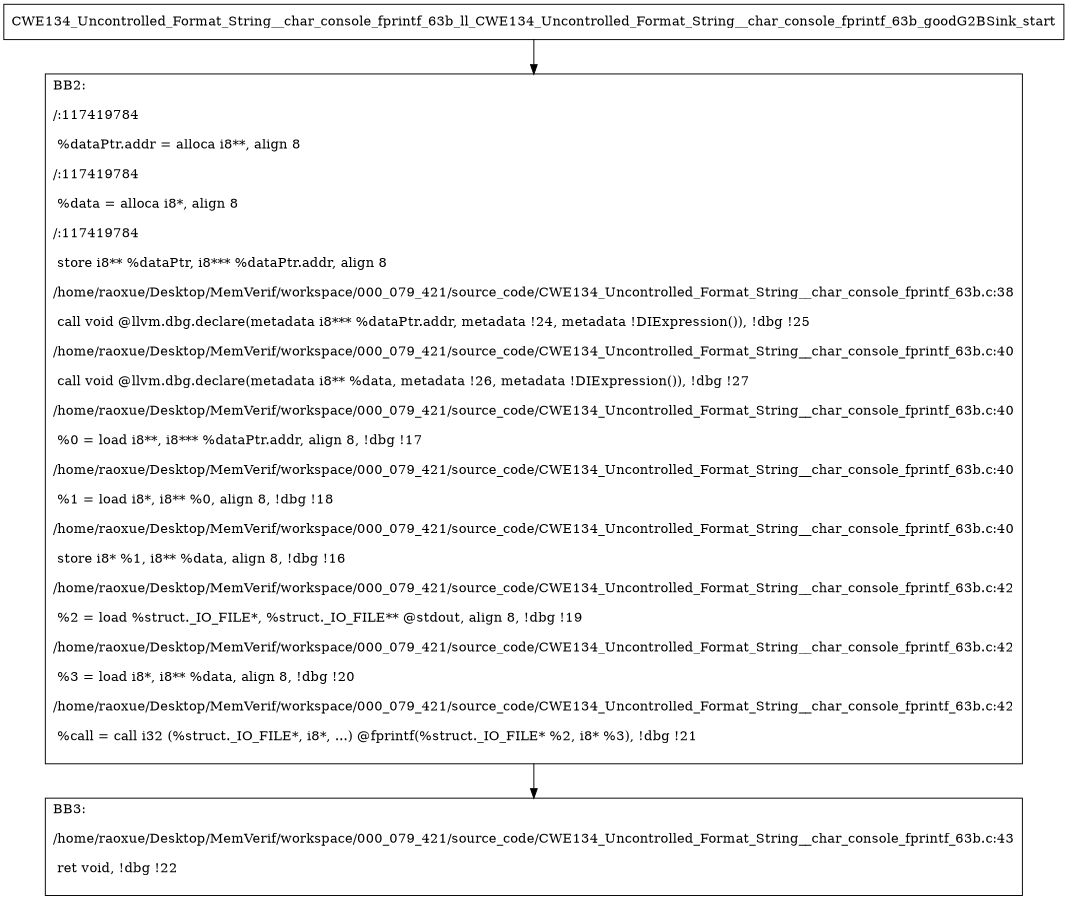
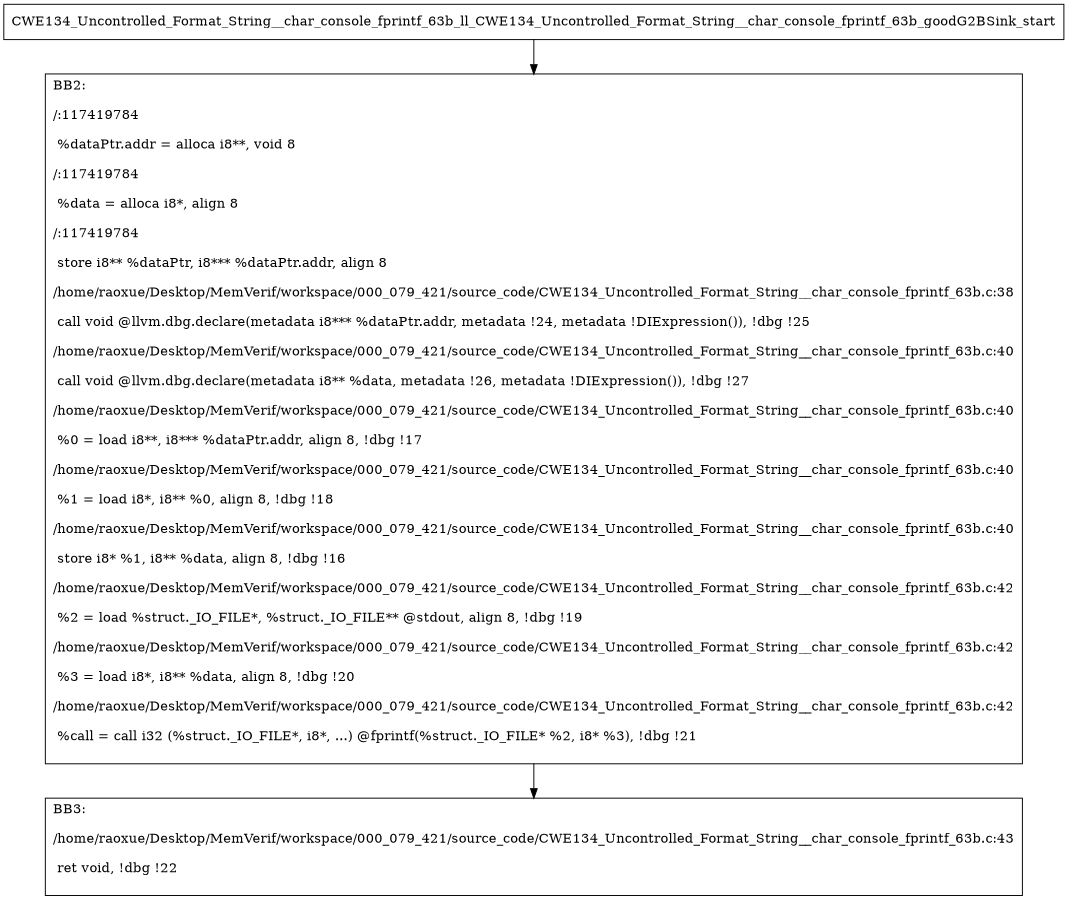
node "BB2:": text "%dataPtr.addr = alloca i8**, align 8" -> "%dataPtr.addr = alloca i8**, void 8"
